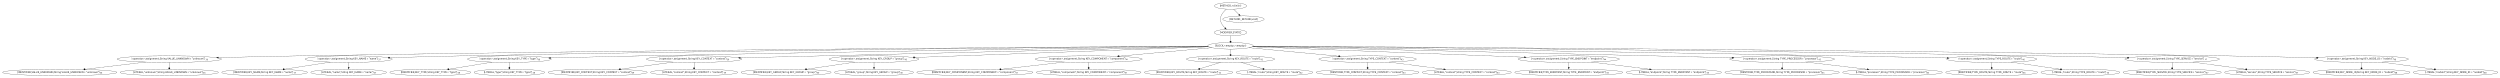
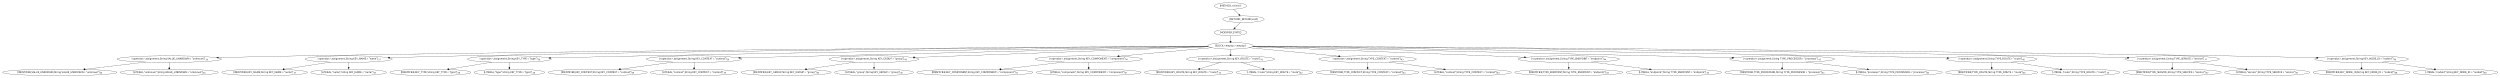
edge "(METHOD,<clinit>)" -> "(MODIFIER,STATIC)": now "(METHOD_RETURN,void)" -> "(MODIFIER,STATIC)"
